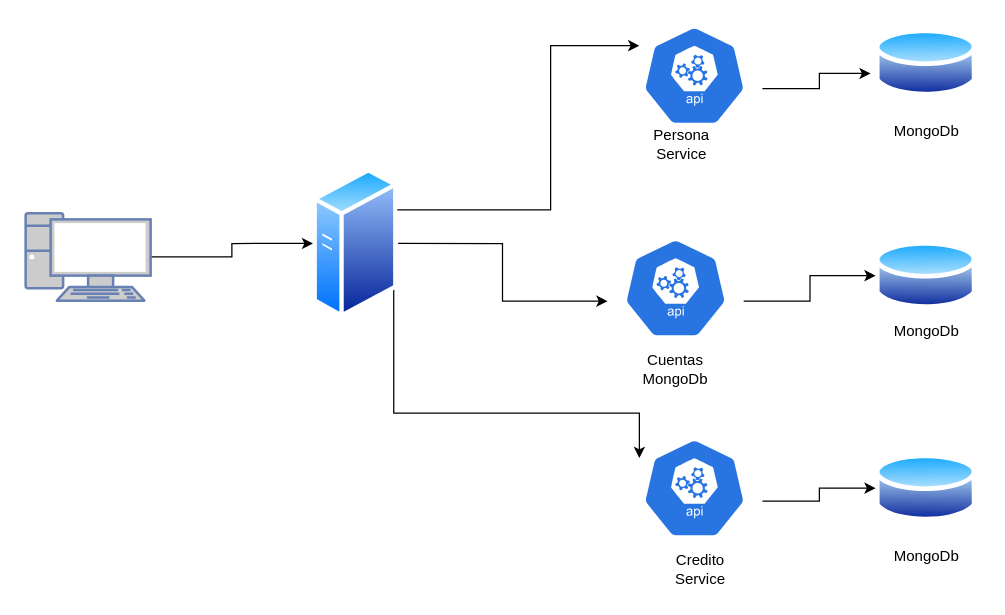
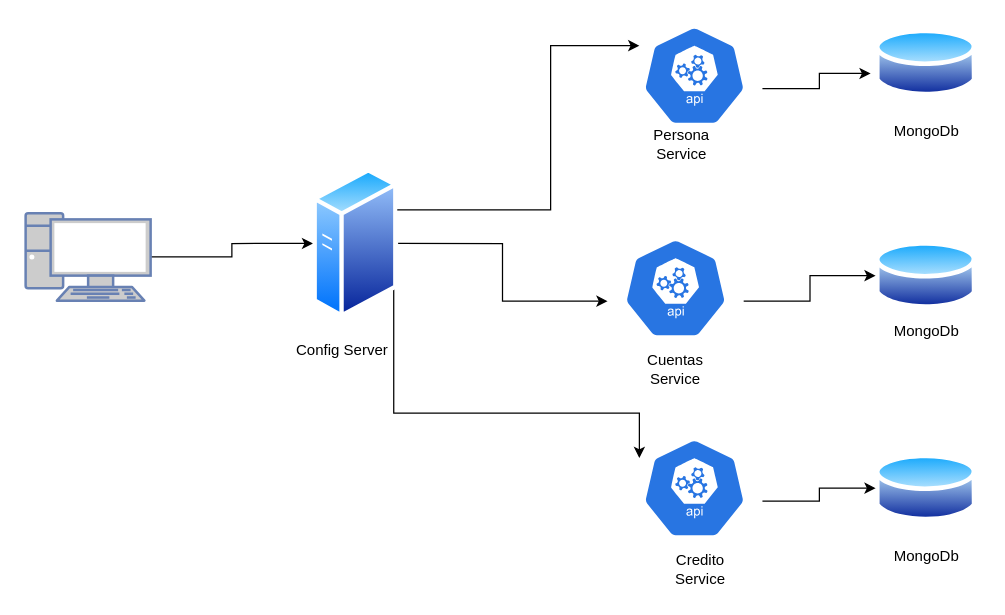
node "Config Server": added
node "Cuentas MongoDb": label "Cuentas MongoDb" -> "Cuentas Service"
